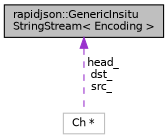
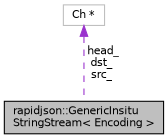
edge "Ch *" -> "rapidjson::GenericInsitu StringStream< Encoding >": reversed
